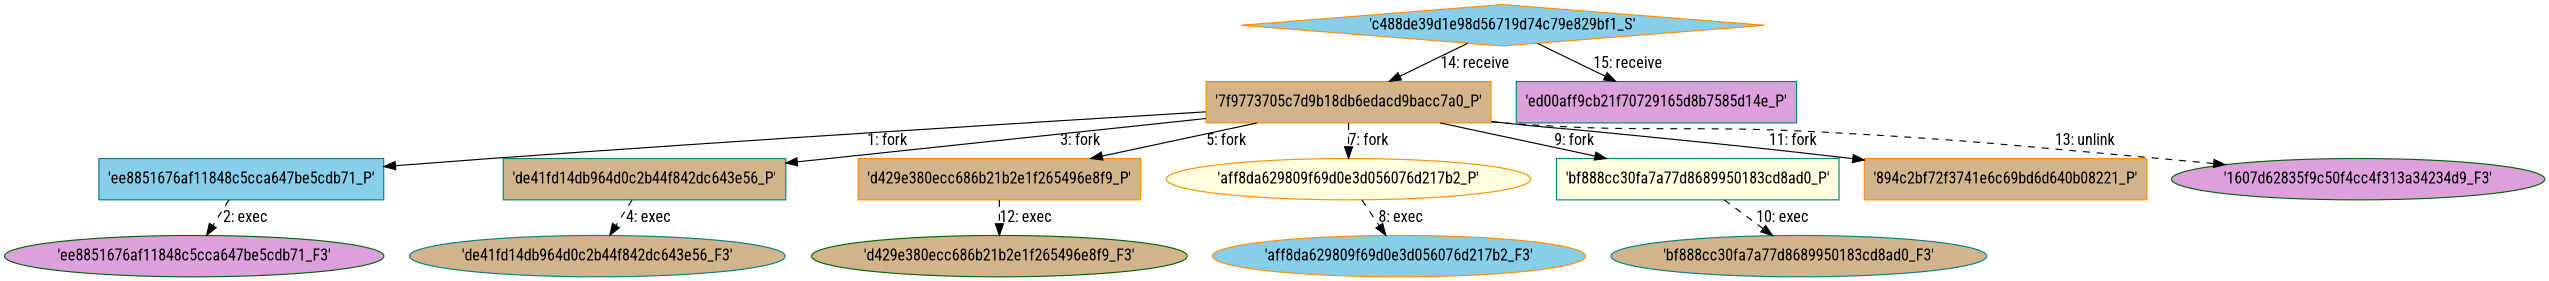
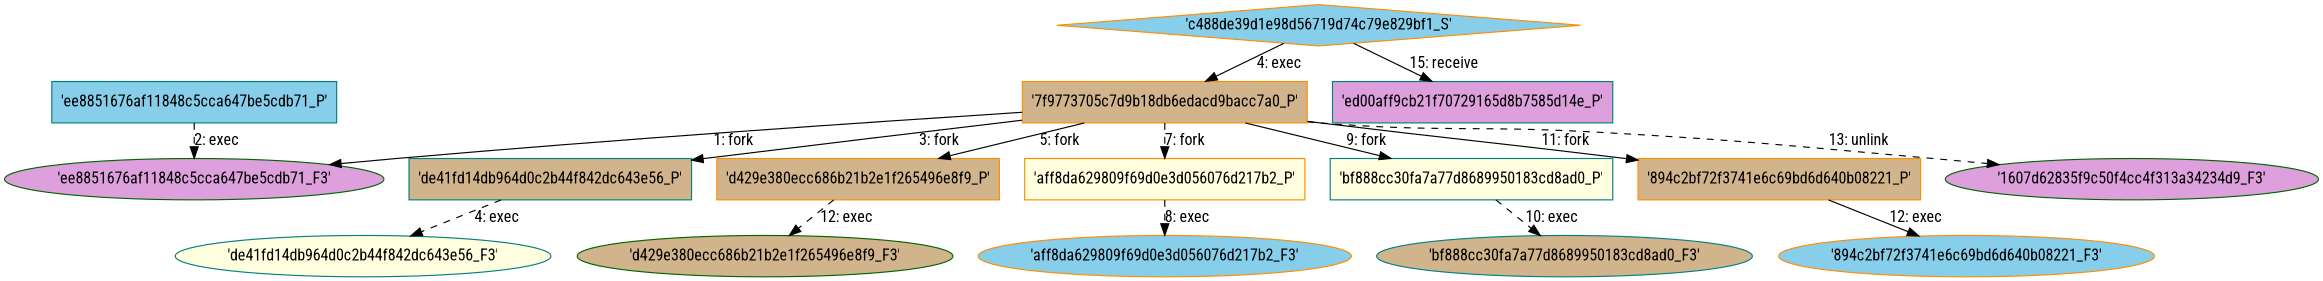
edge "'c488de39d1e98d56719d74c79e829bf1_S'" -> "'7f9773705c7d9b18db6edacd9bacc7a0_P'": label "14: receive" -> "4: exec"
edge "'7f9773705c7d9b18db6edacd9bacc7a0_P'" -> "'ee8851676af11848c5cca647be5cdb71_P'": now "'7f9773705c7d9b18db6edacd9bacc7a0_P'" -> "'ee8851676af11848c5cca647be5cdb71_F3'"
node "'aff8da629809f69d0e3d056076d217b2_P'": shape ellipse -> box
node "'de41fd14db964d0c2b44f842dc643e56_F3'": fillcolor tan -> lightyellow
node "'894c2bf72f3741e6c69bd6d640b08221_F3'": added
